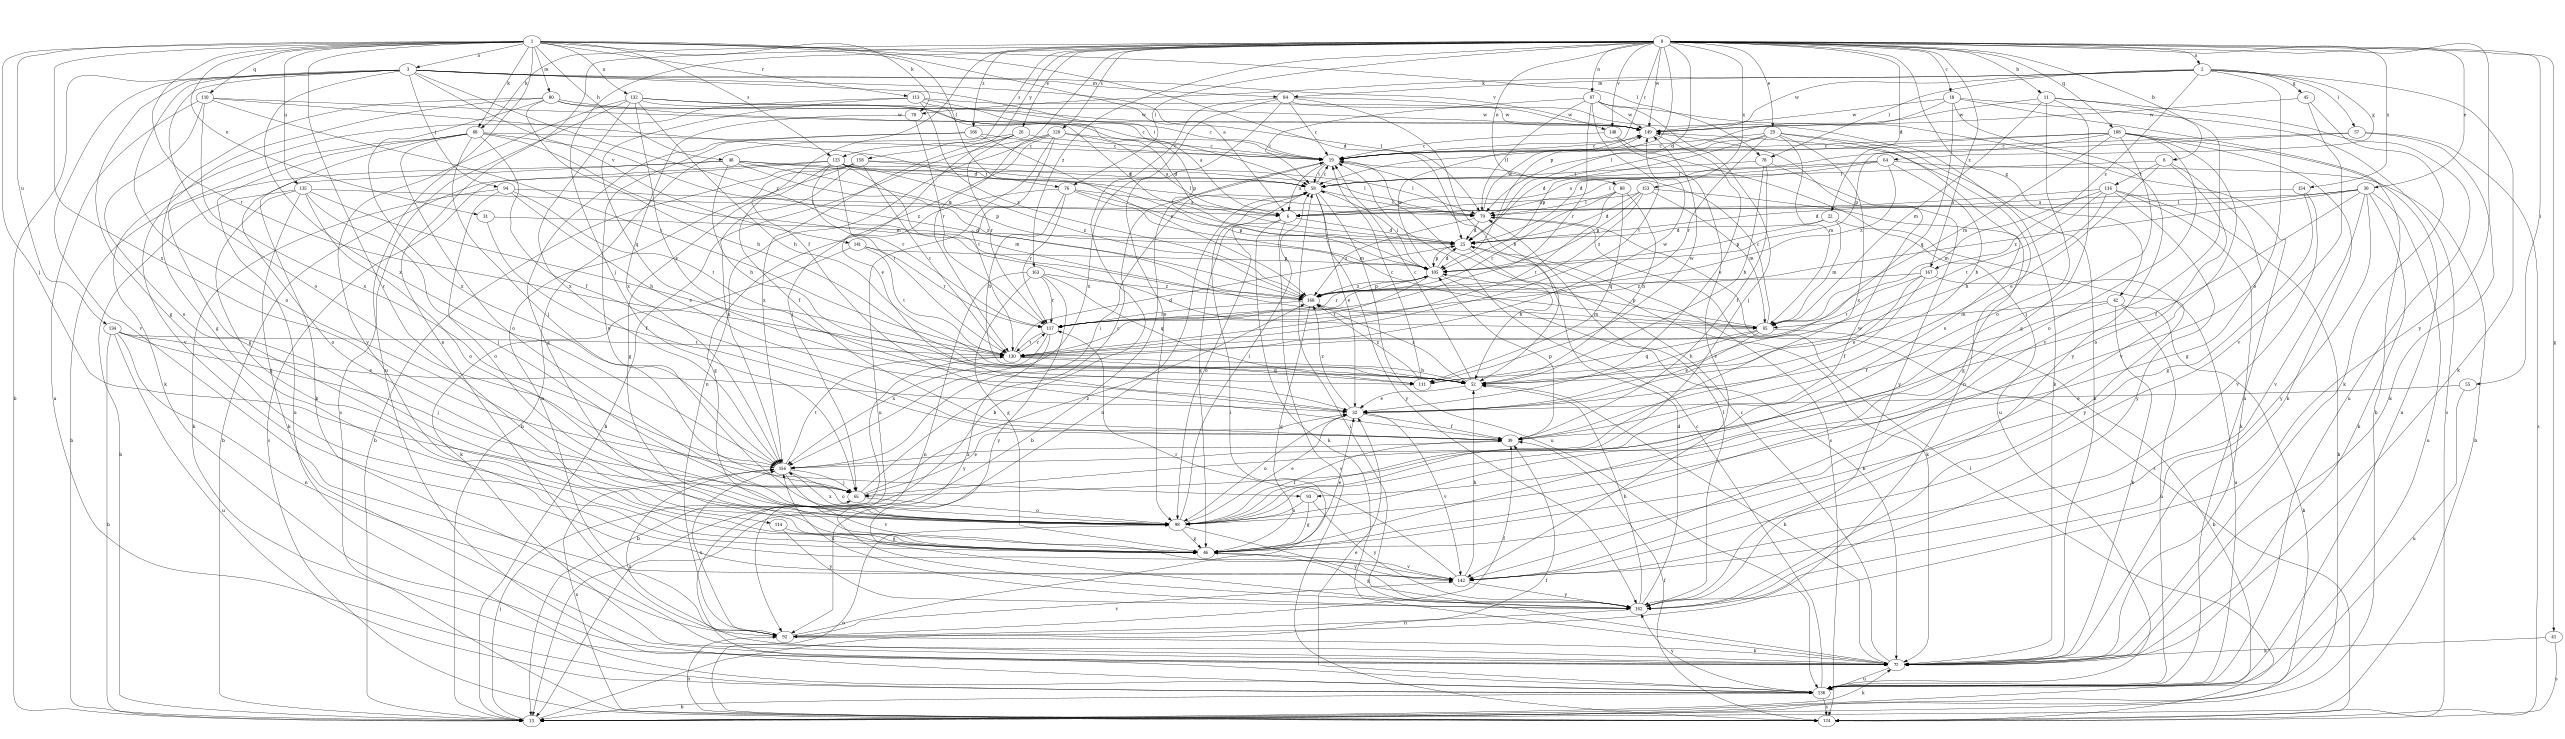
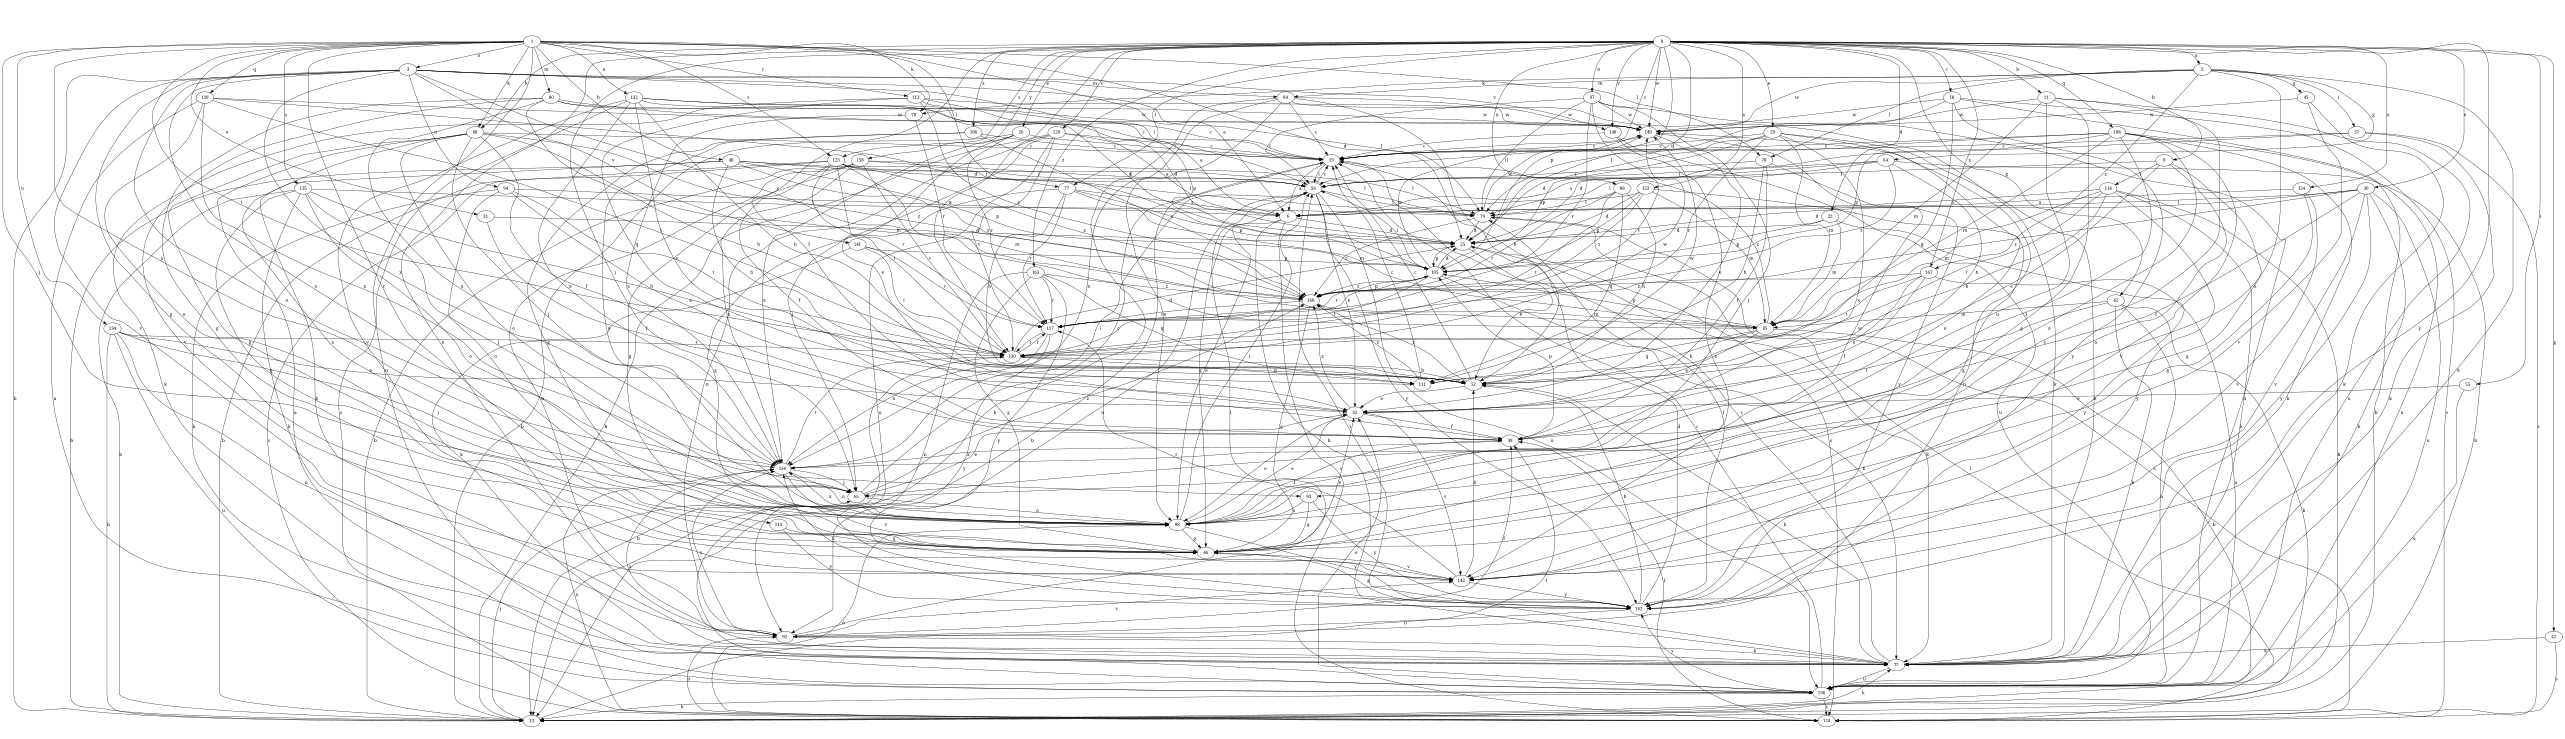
edge "3" -> "94": label "j" -> "o"
node "76": label "76" -> "77"
